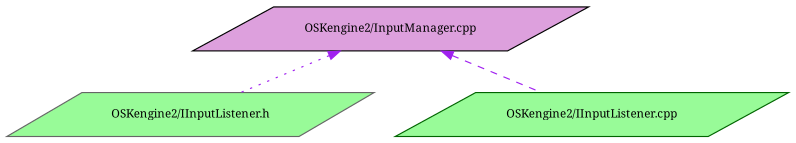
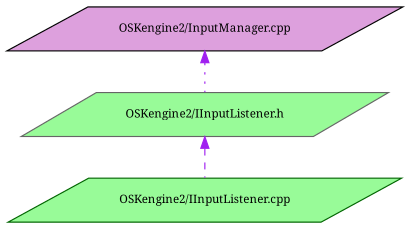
edge "OSKengine2/IInputListener.cpp" -> "OSKengine2/InputManager.cpp": now "OSKengine2/IInputListener.cpp" -> "OSKengine2/IInputListener.h"
